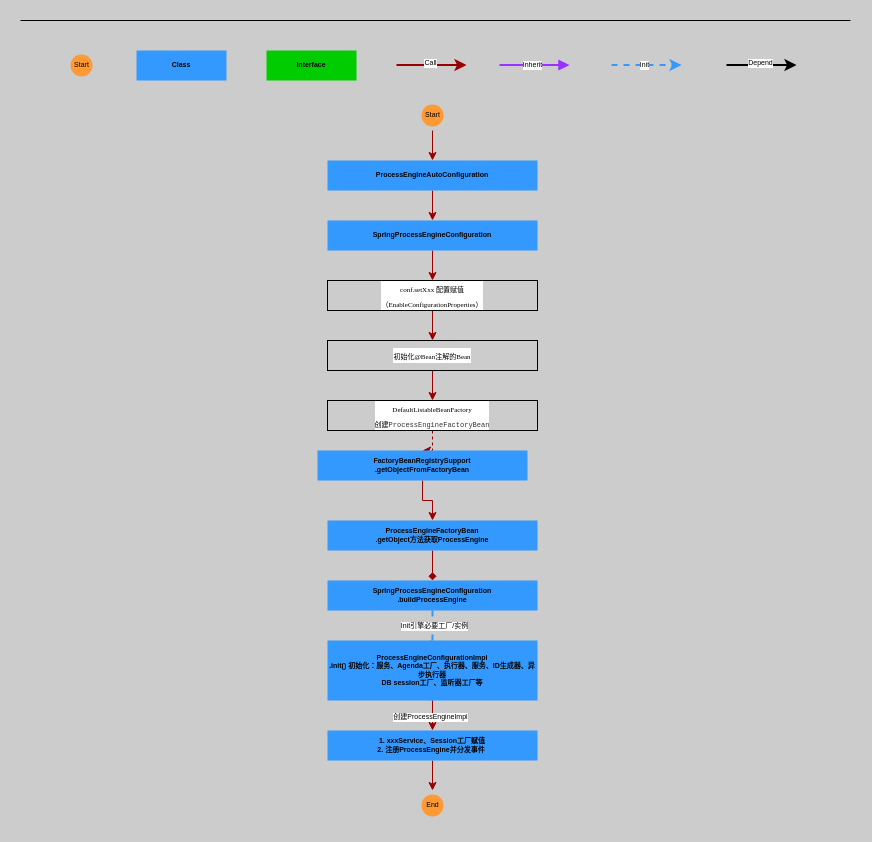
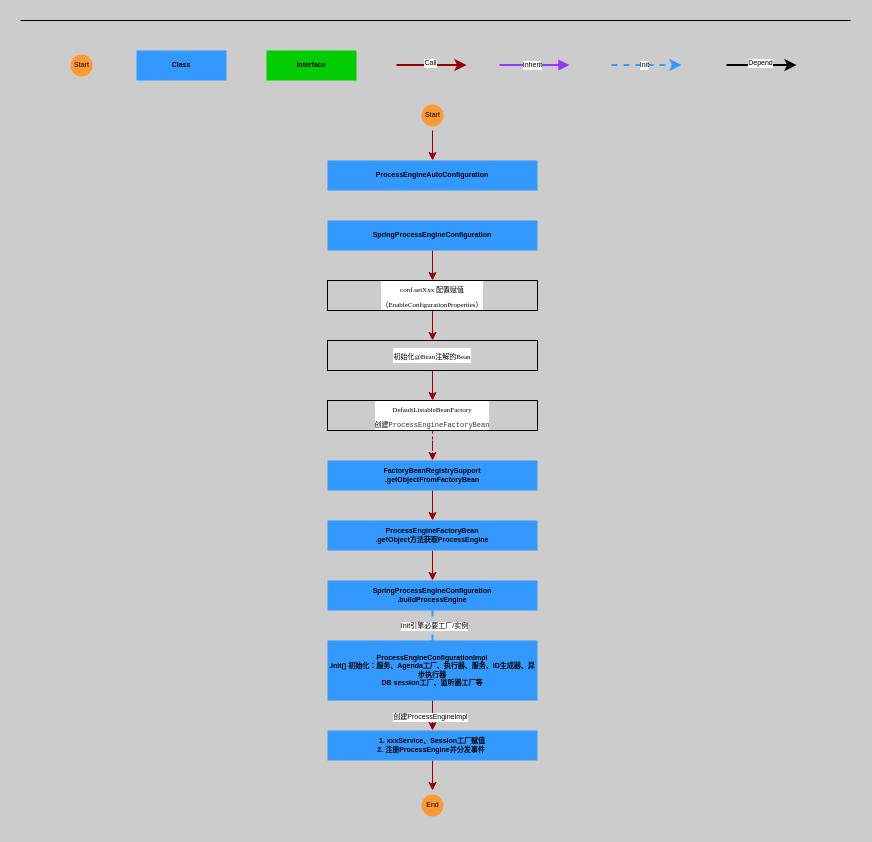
edge "ProcessEngineAutoConfiguration" -> "SpringProcessEngineConfiguration": removed
node "FactoryBeanRegistrySupport .getObjectFromFactoryBean": moved (423, 466) -> (433, 476)
edge "ProcessEngineFactoryBean .getObject方法获取ProcessEngine" -> "SpringProcessEngineConfiguration .buildProcessEngine": arrowhead diamond -> classic
